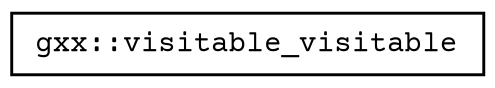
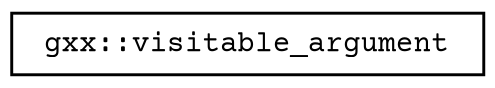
node "gxx::visitable_visitable": label "gxx::visitable_visitable" -> "gxx::visitable_argument"
